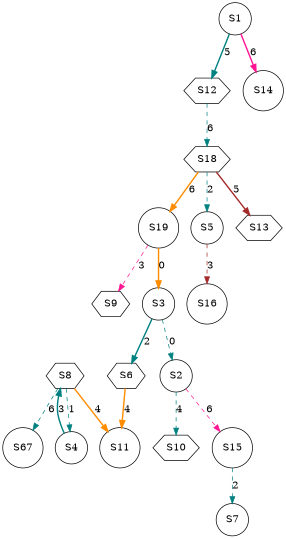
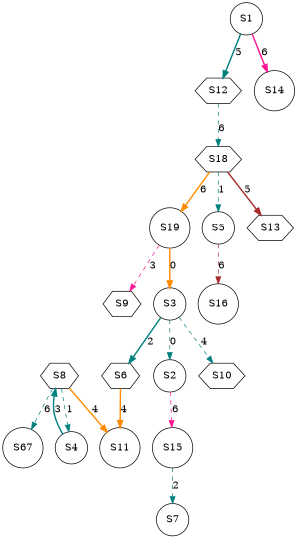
edge "S18" -> "S5": label "2" -> "1"
edge "S5" -> "S16": label "3" -> "6"
edge "S2" -> "S10": now "S3" -> "S10"
